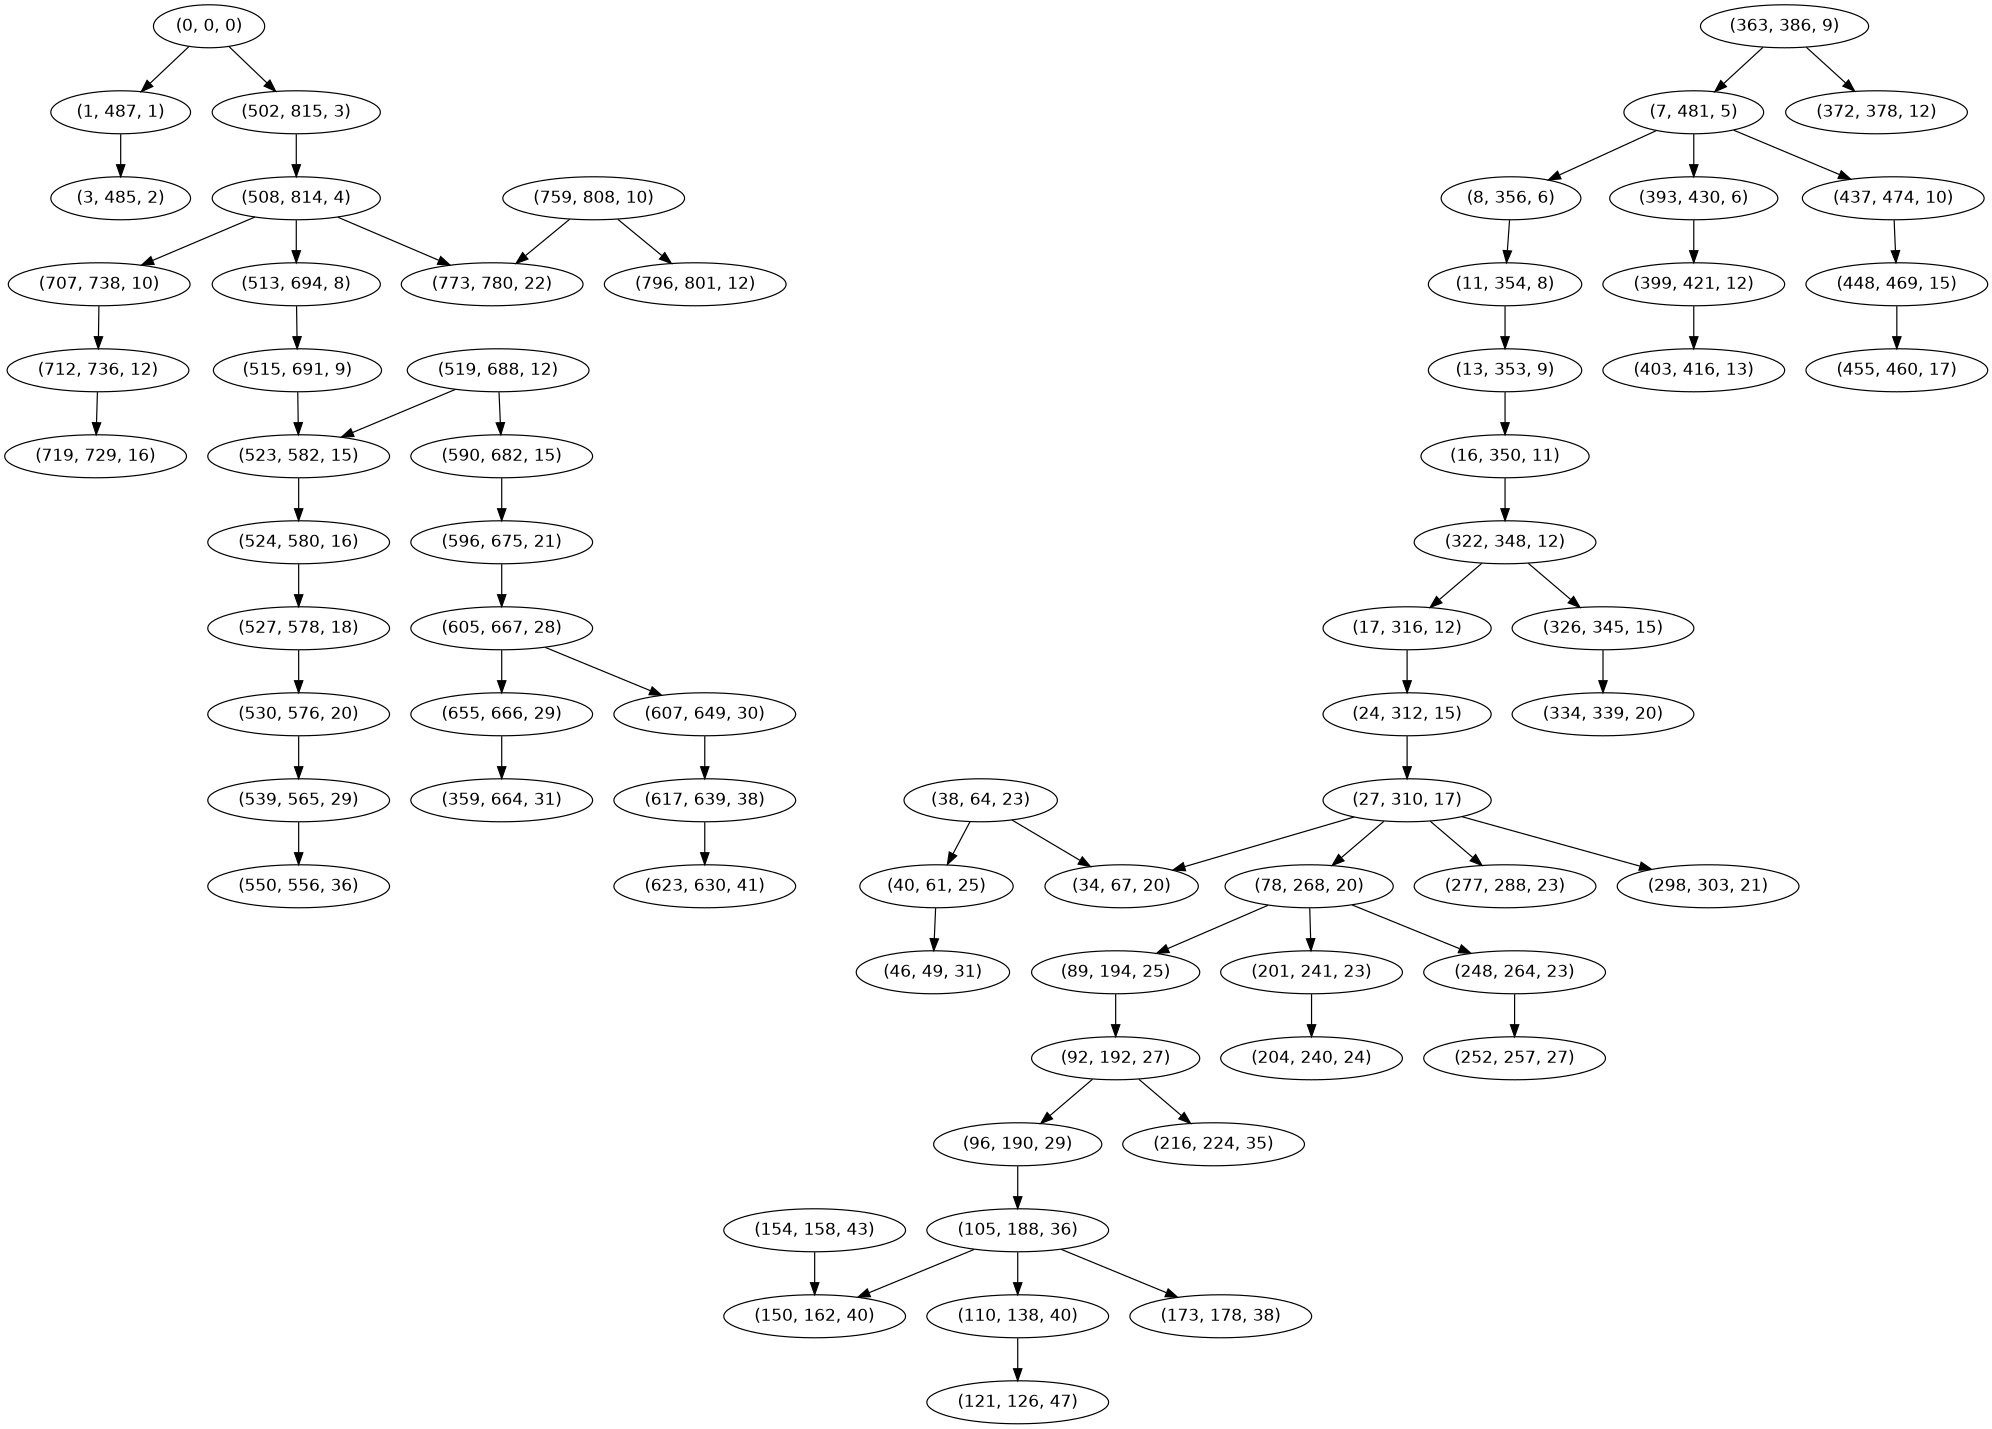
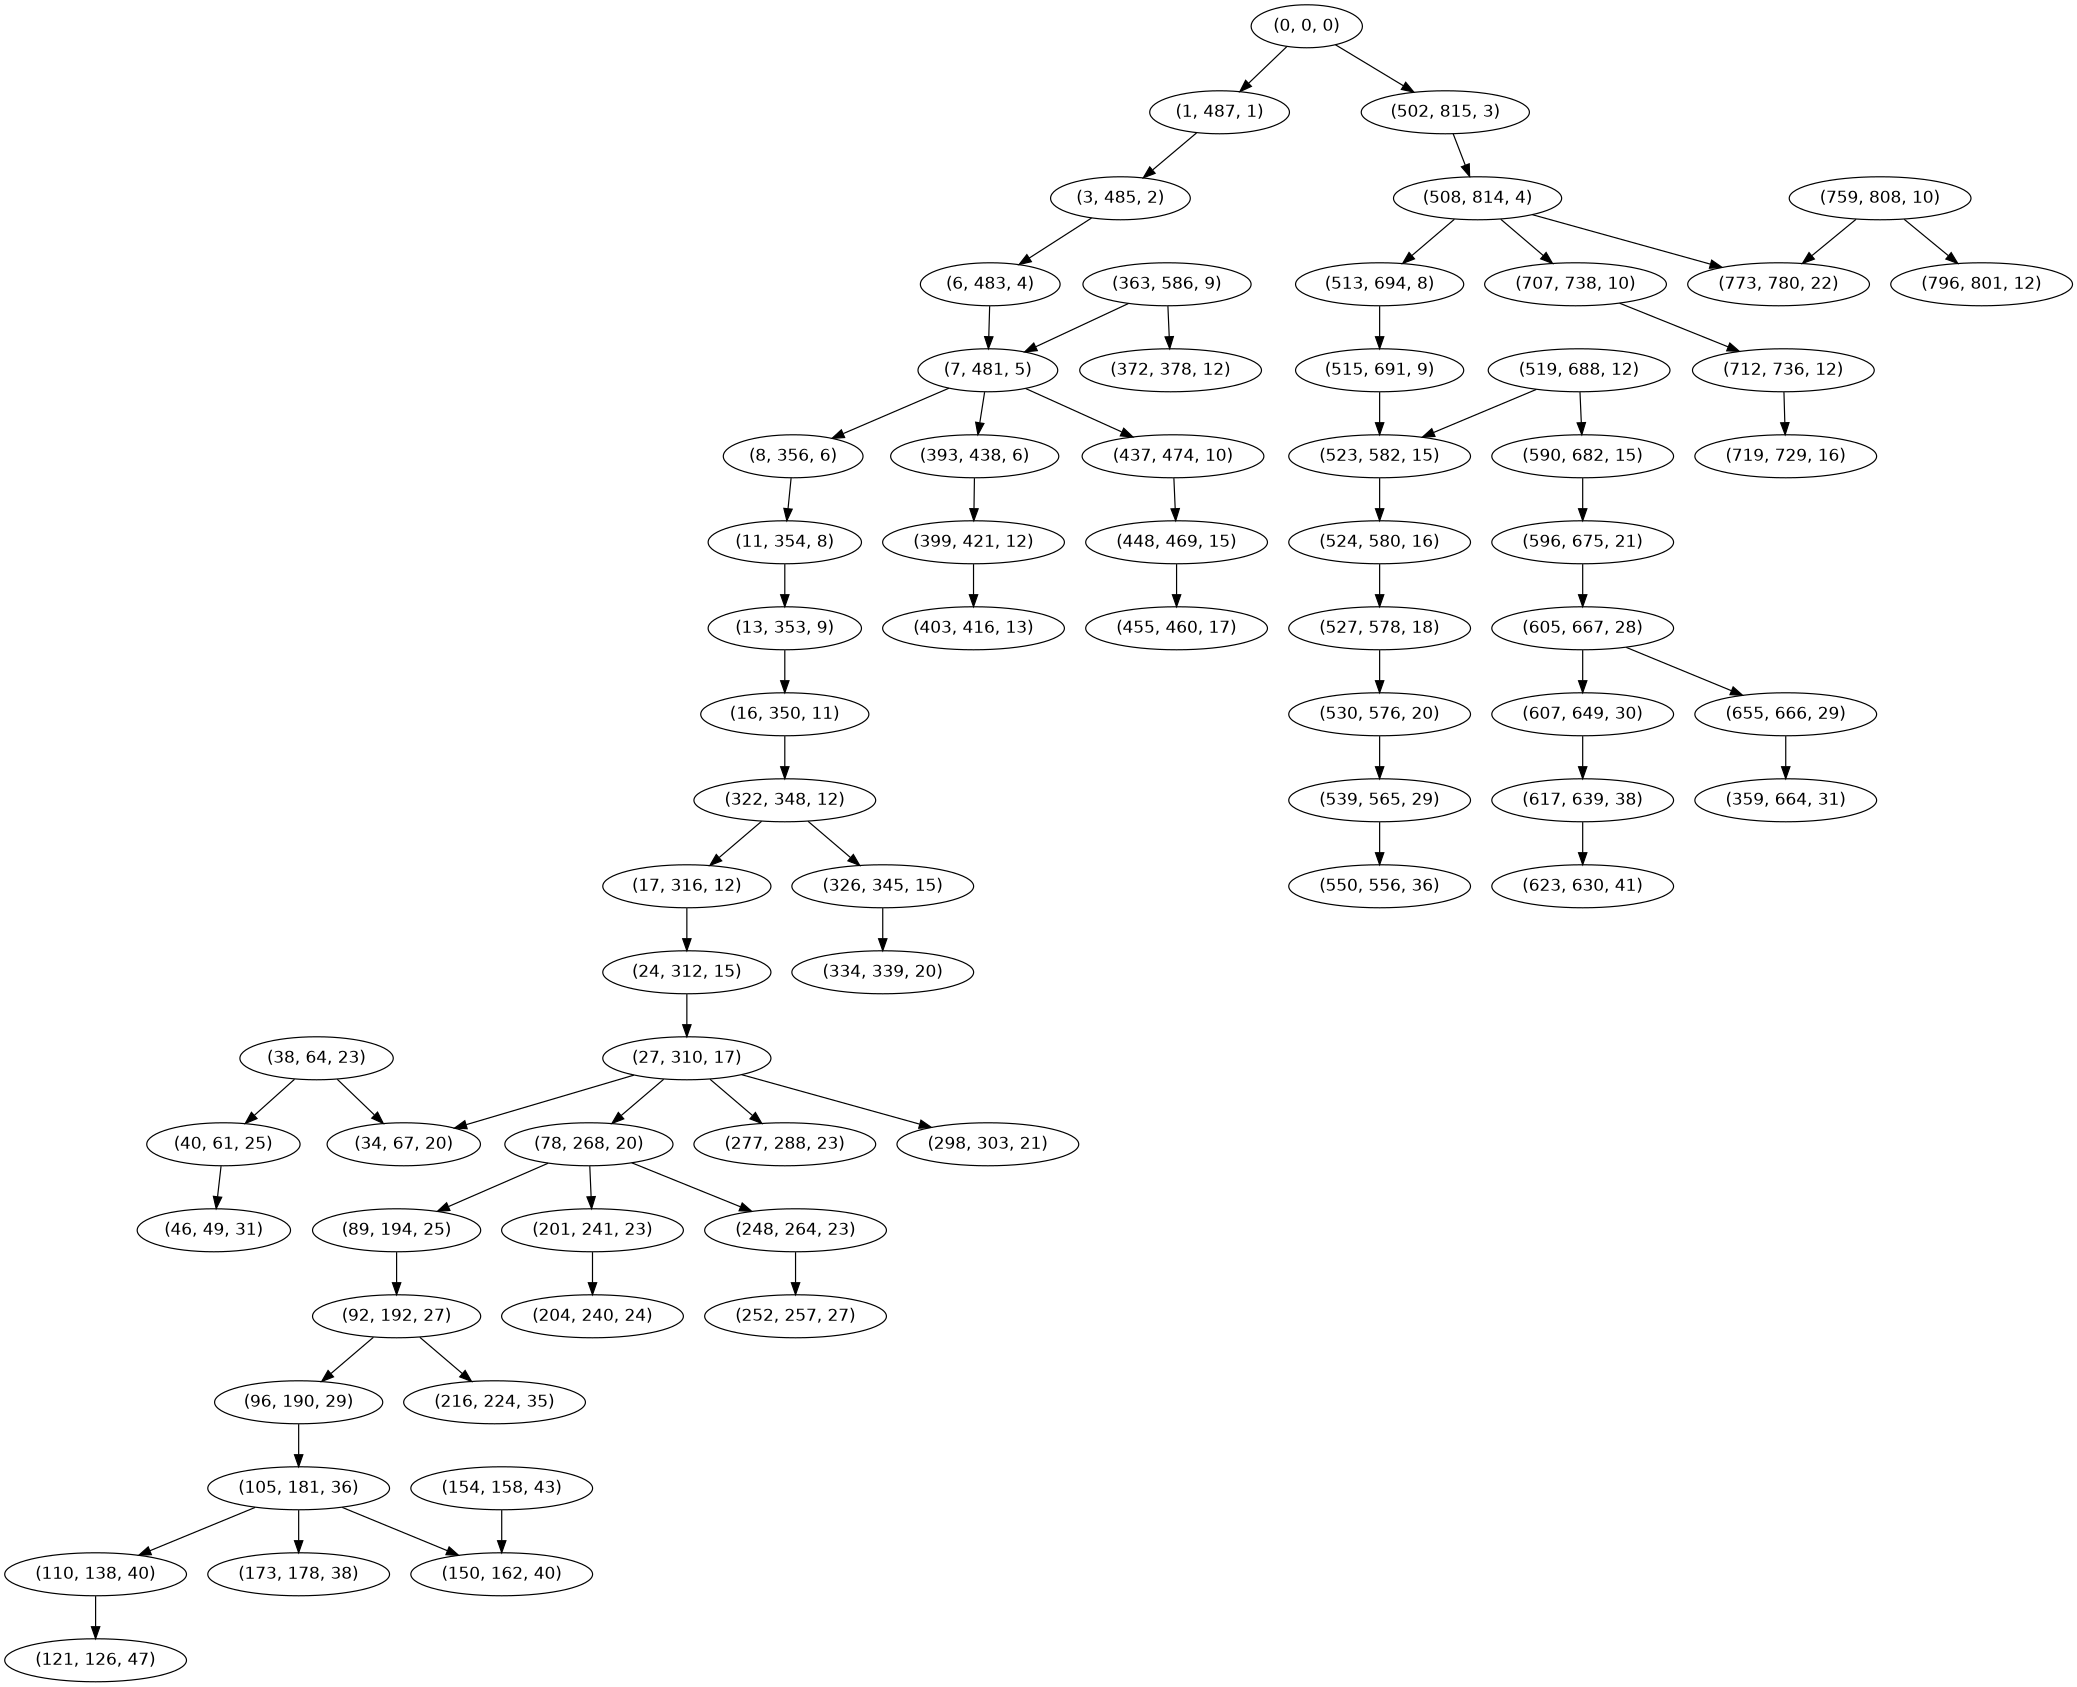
node "(363, 386, 9)": label "(363, 386, 9)" -> "(363, 586, 9)"
node "(393, 430, 6)": label "(393, 430, 6)" -> "(393, 438, 6)"
node "(6, 483, 4)": added
node "(105, 188, 36)": label "(105, 188, 36)" -> "(105, 181, 36)"
